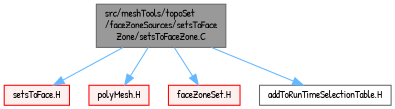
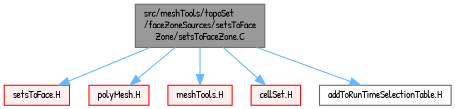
node "faceZoneSet.H": label "faceZoneSet.H" -> "meshTools.H"
node "cellSet.H": added
